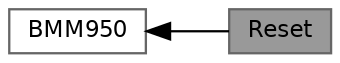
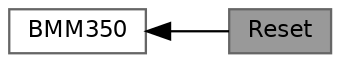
node "BMM950": label "BMM950" -> "BMM350"
